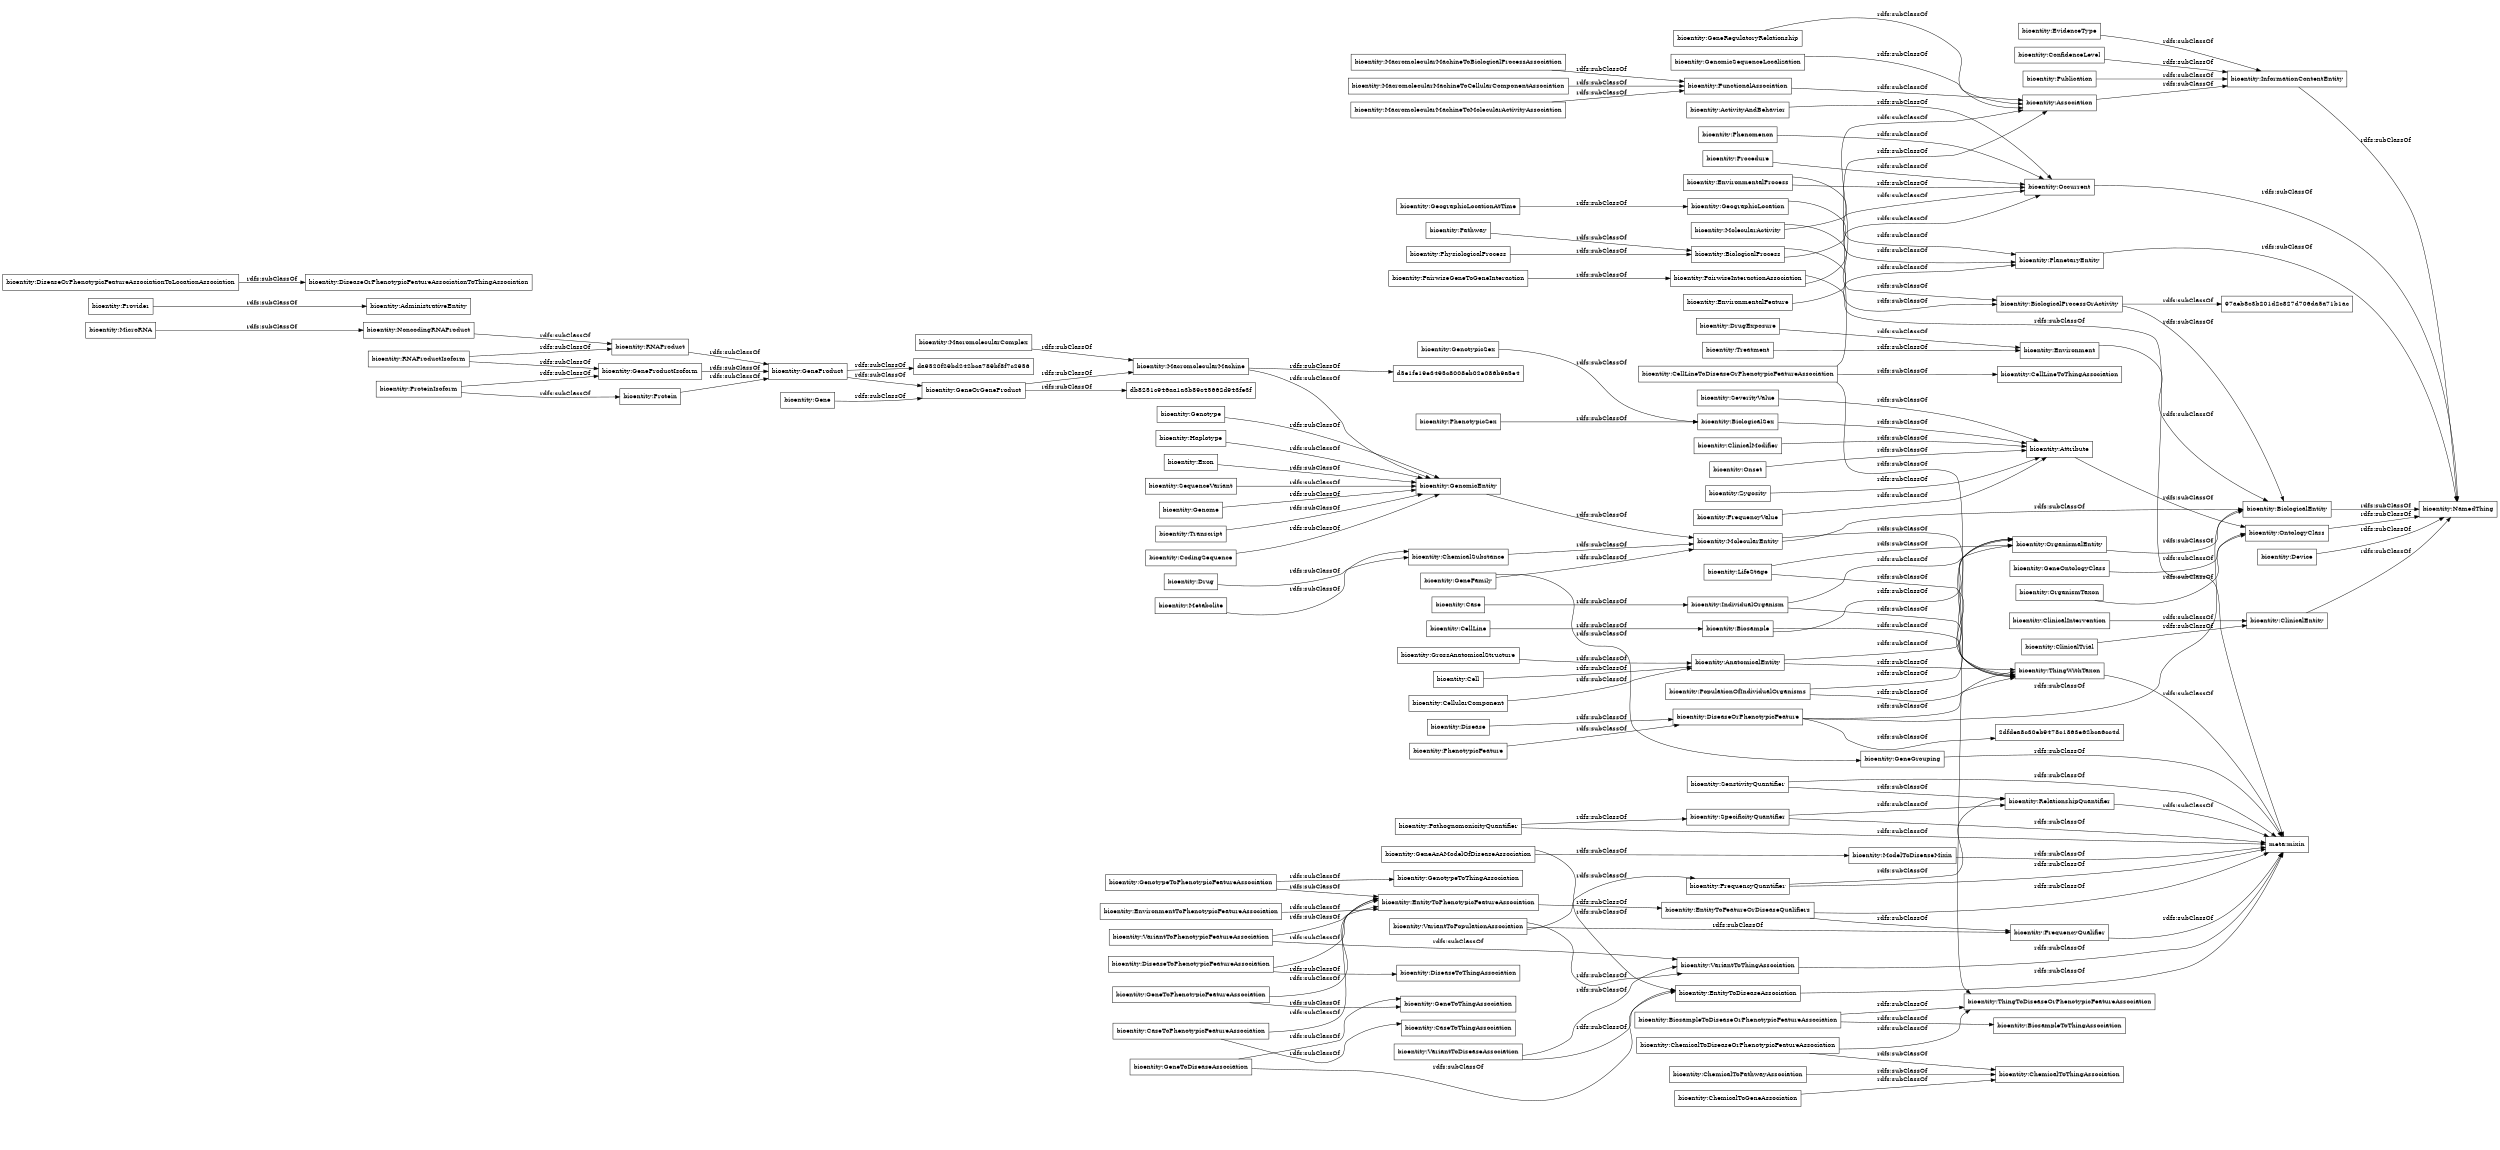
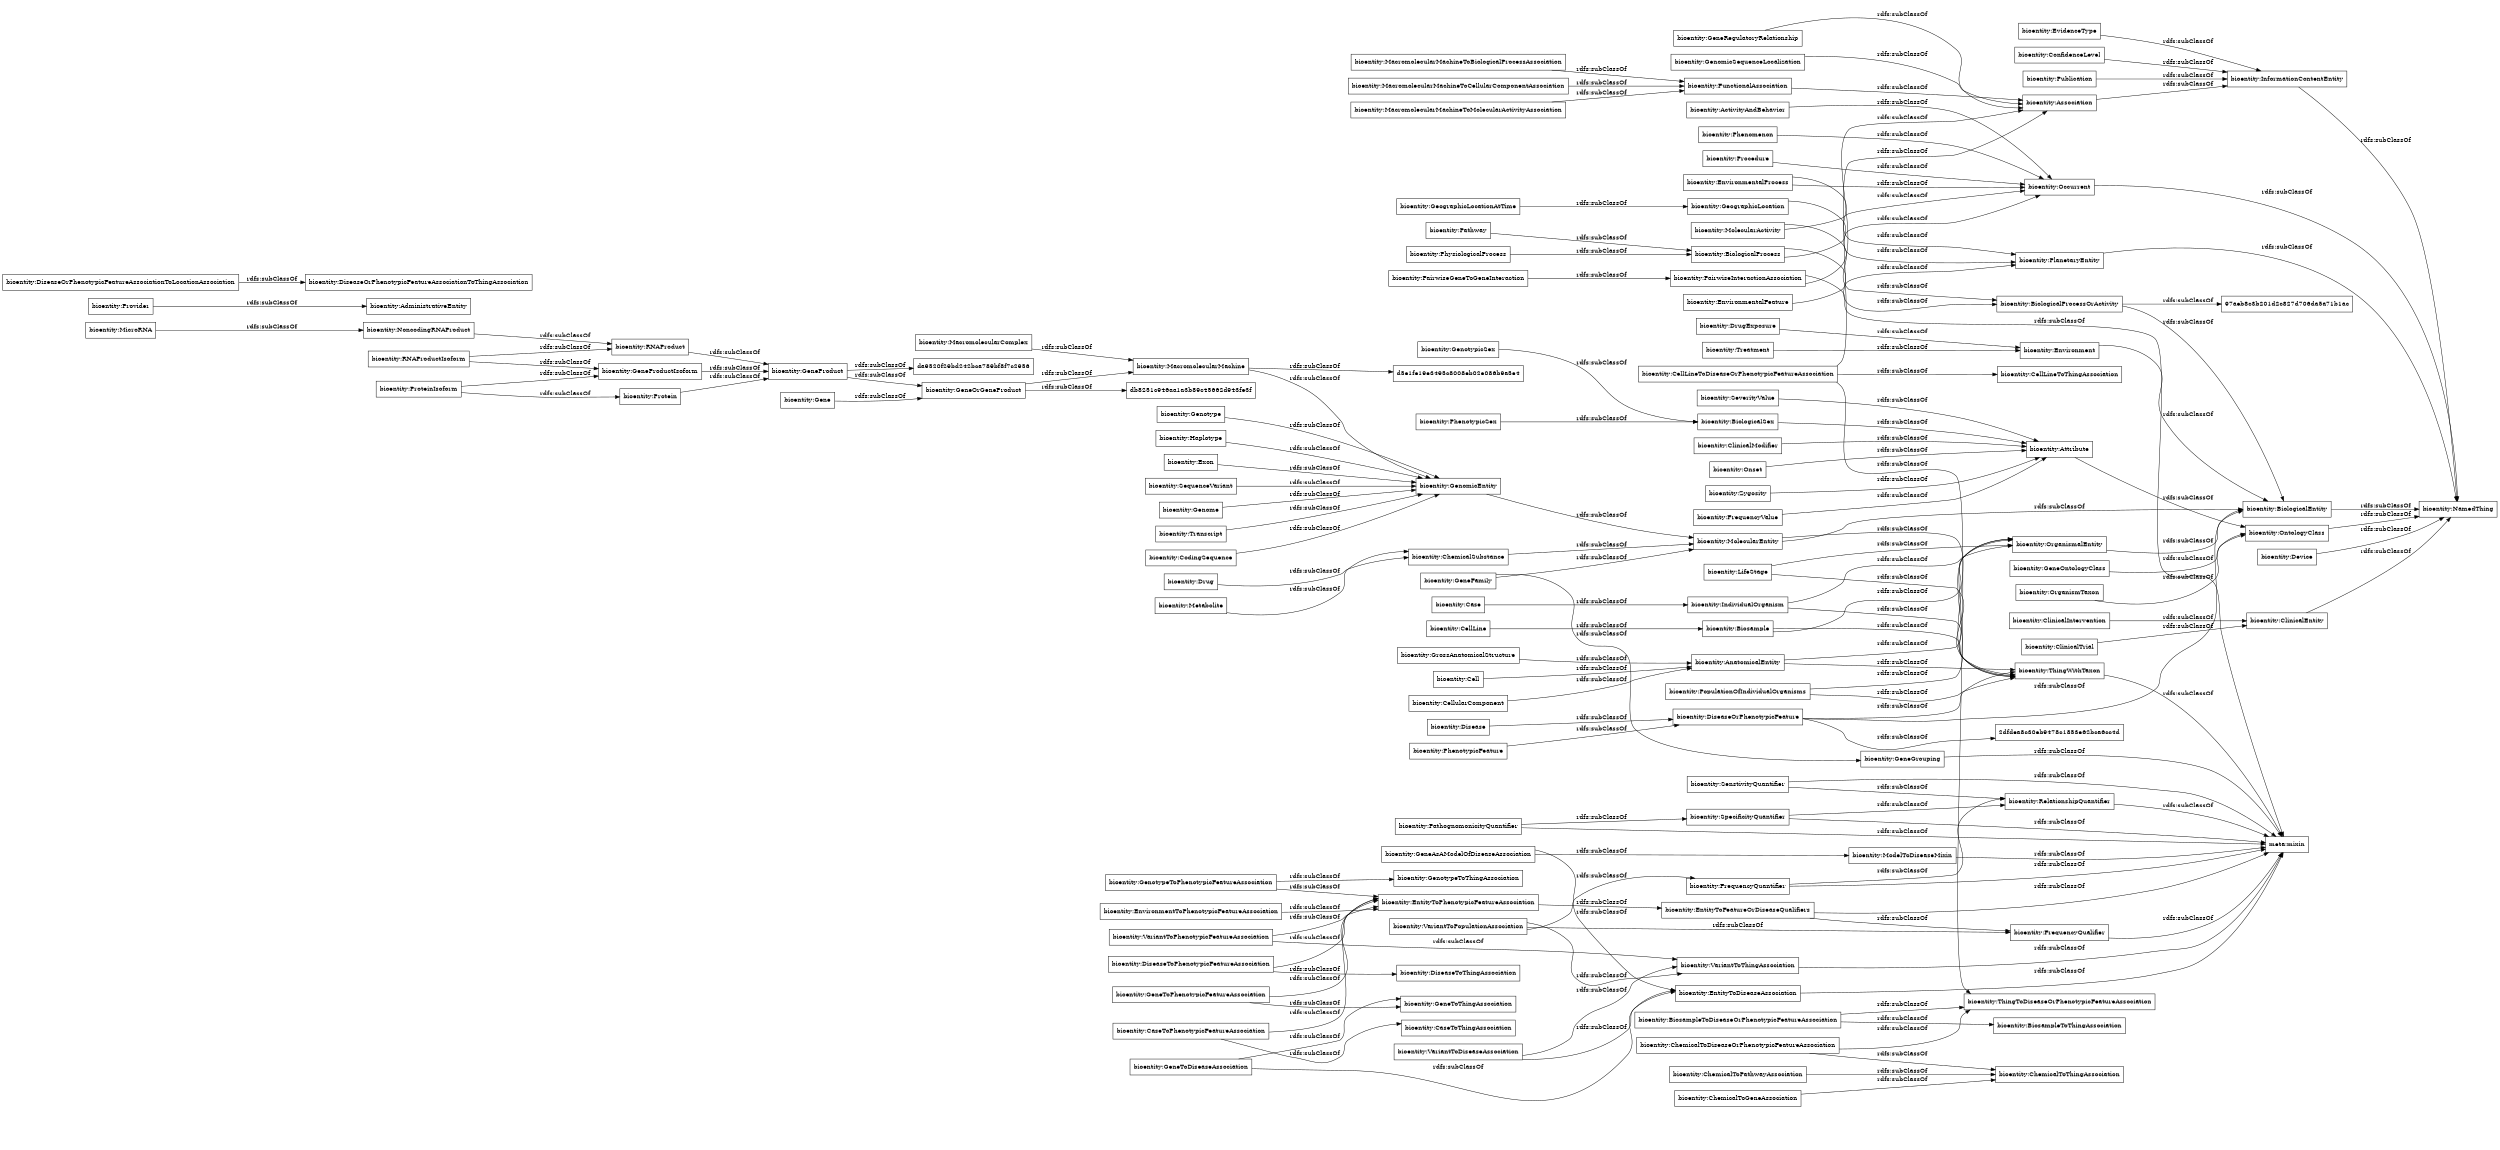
node "2dfdea8c30eb9478c1863e62bca6cc4d": label "2dfdea8c30eb9478c1863e62bca6cc4d" -> "2dfdea8c30eb9478c1853e62bca6cc4d"
